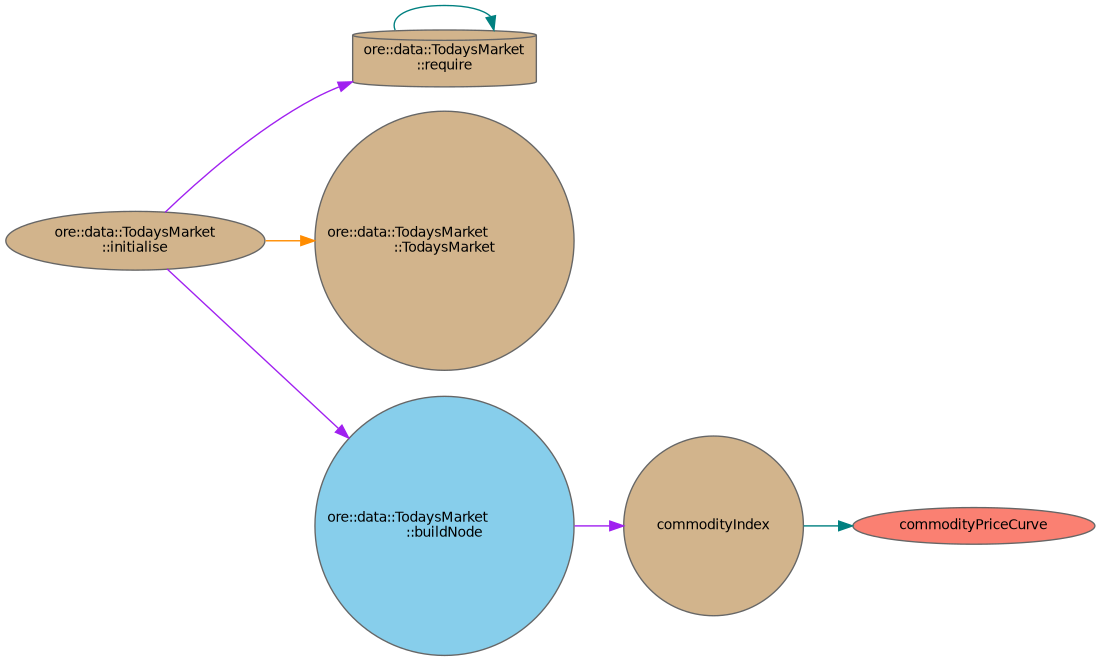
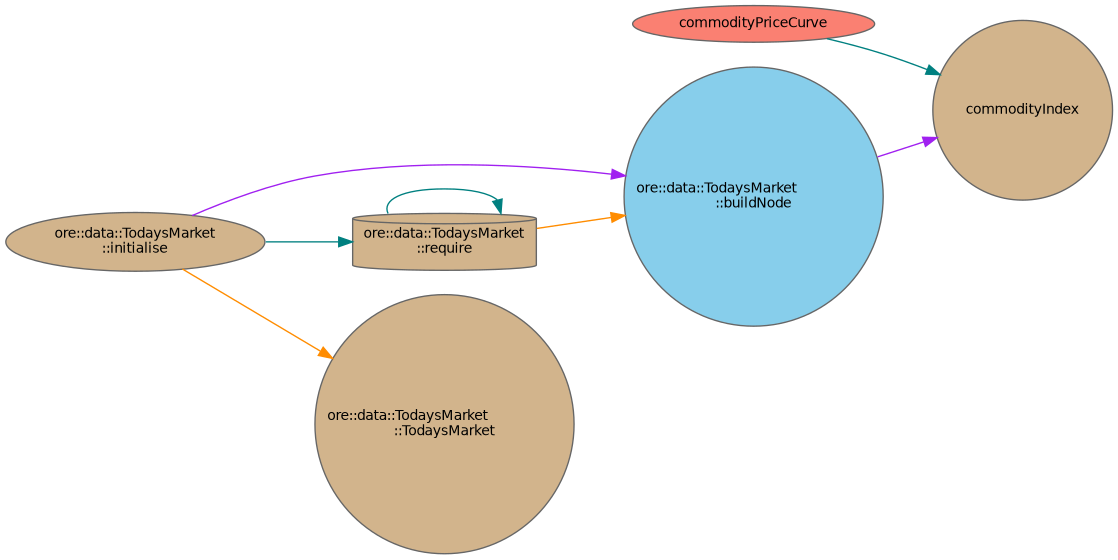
edge "ore::data::TodaysMarket ::initialise" -> "ore::data::TodaysMarket ::require": color purple -> teal
edge "ore::data::TodaysMarket ::require" -> "ore::data::TodaysMarket ::buildNode": added
edge "commodityIndex" -> "commodityPriceCurve": reversed
